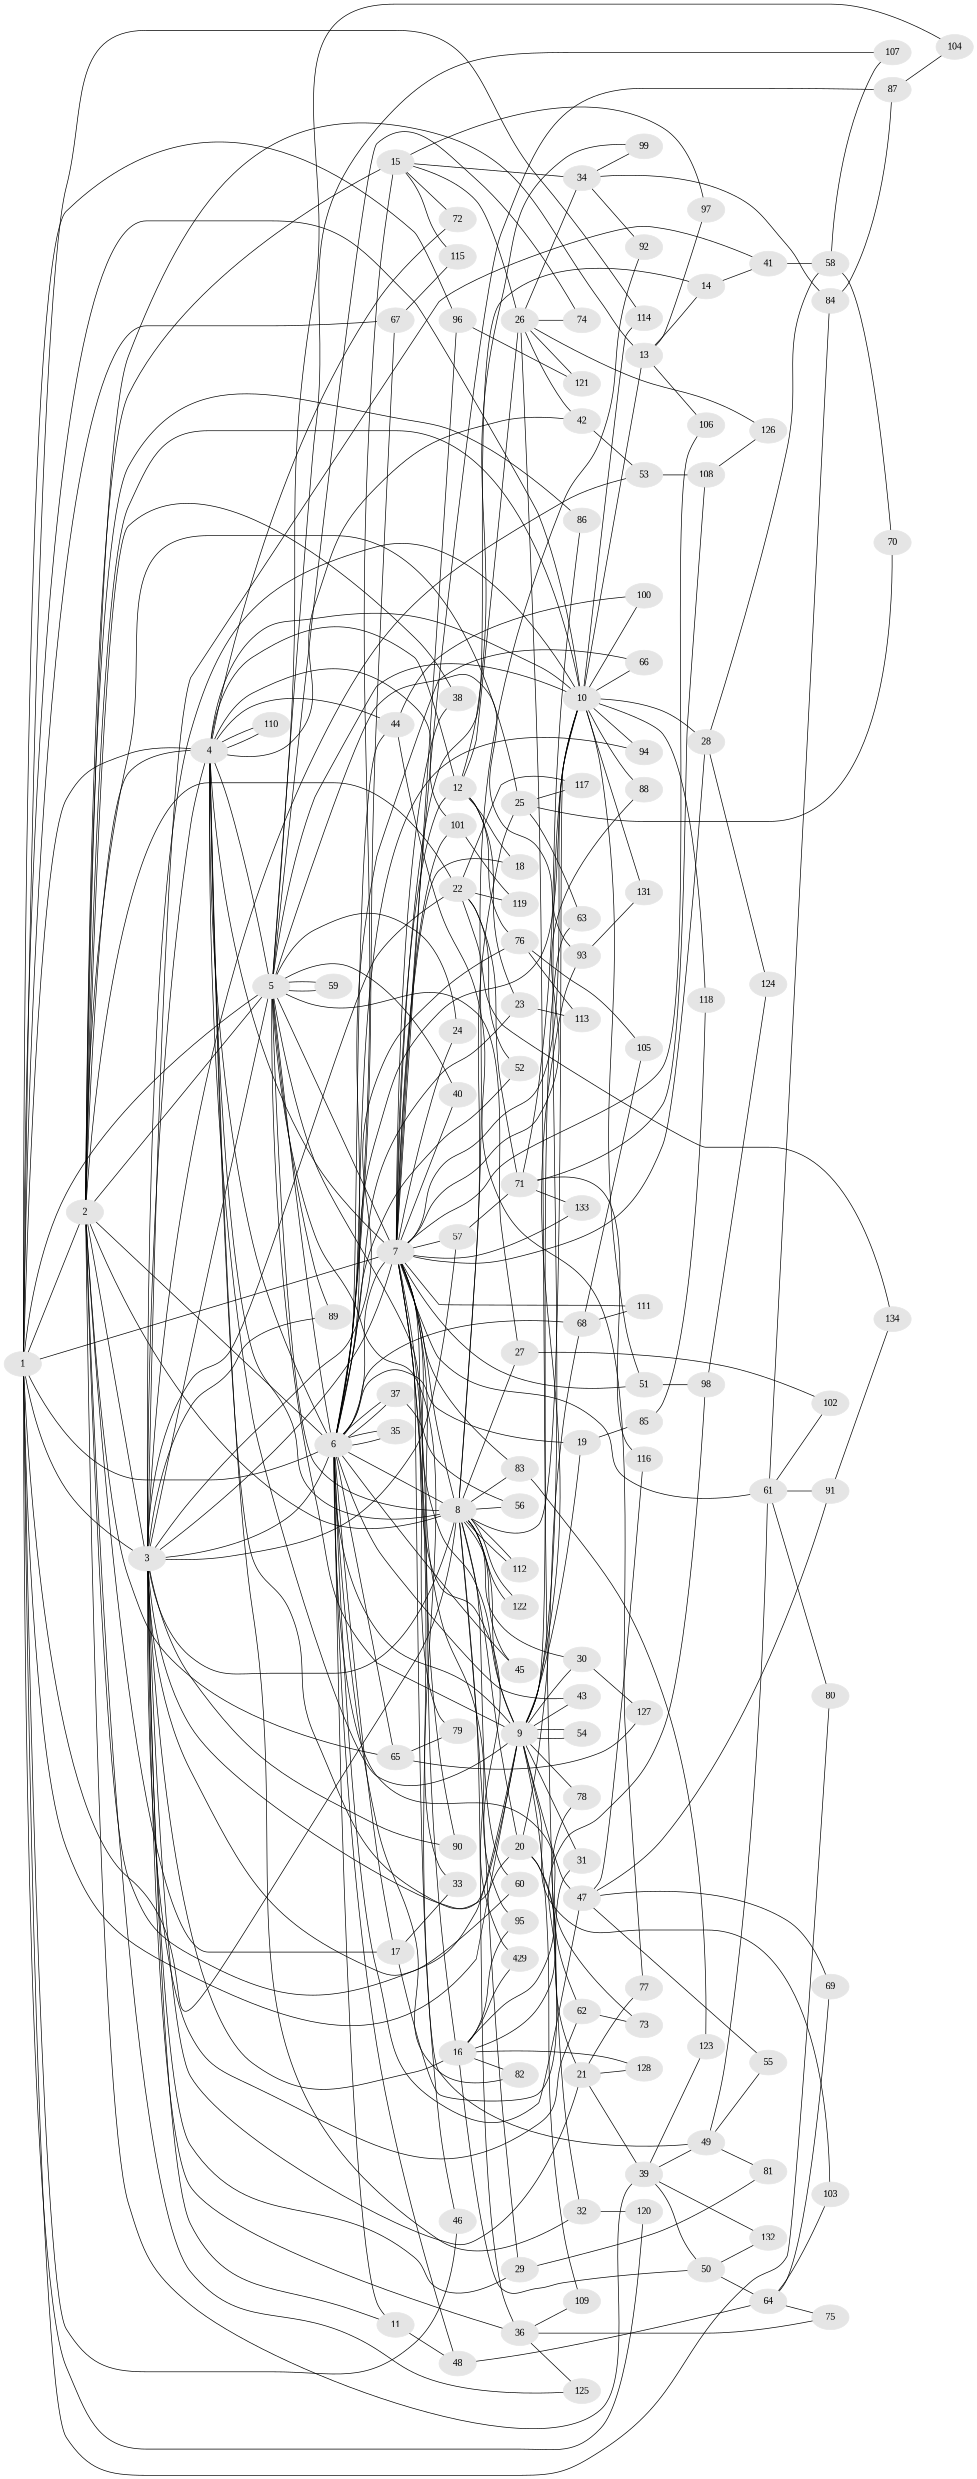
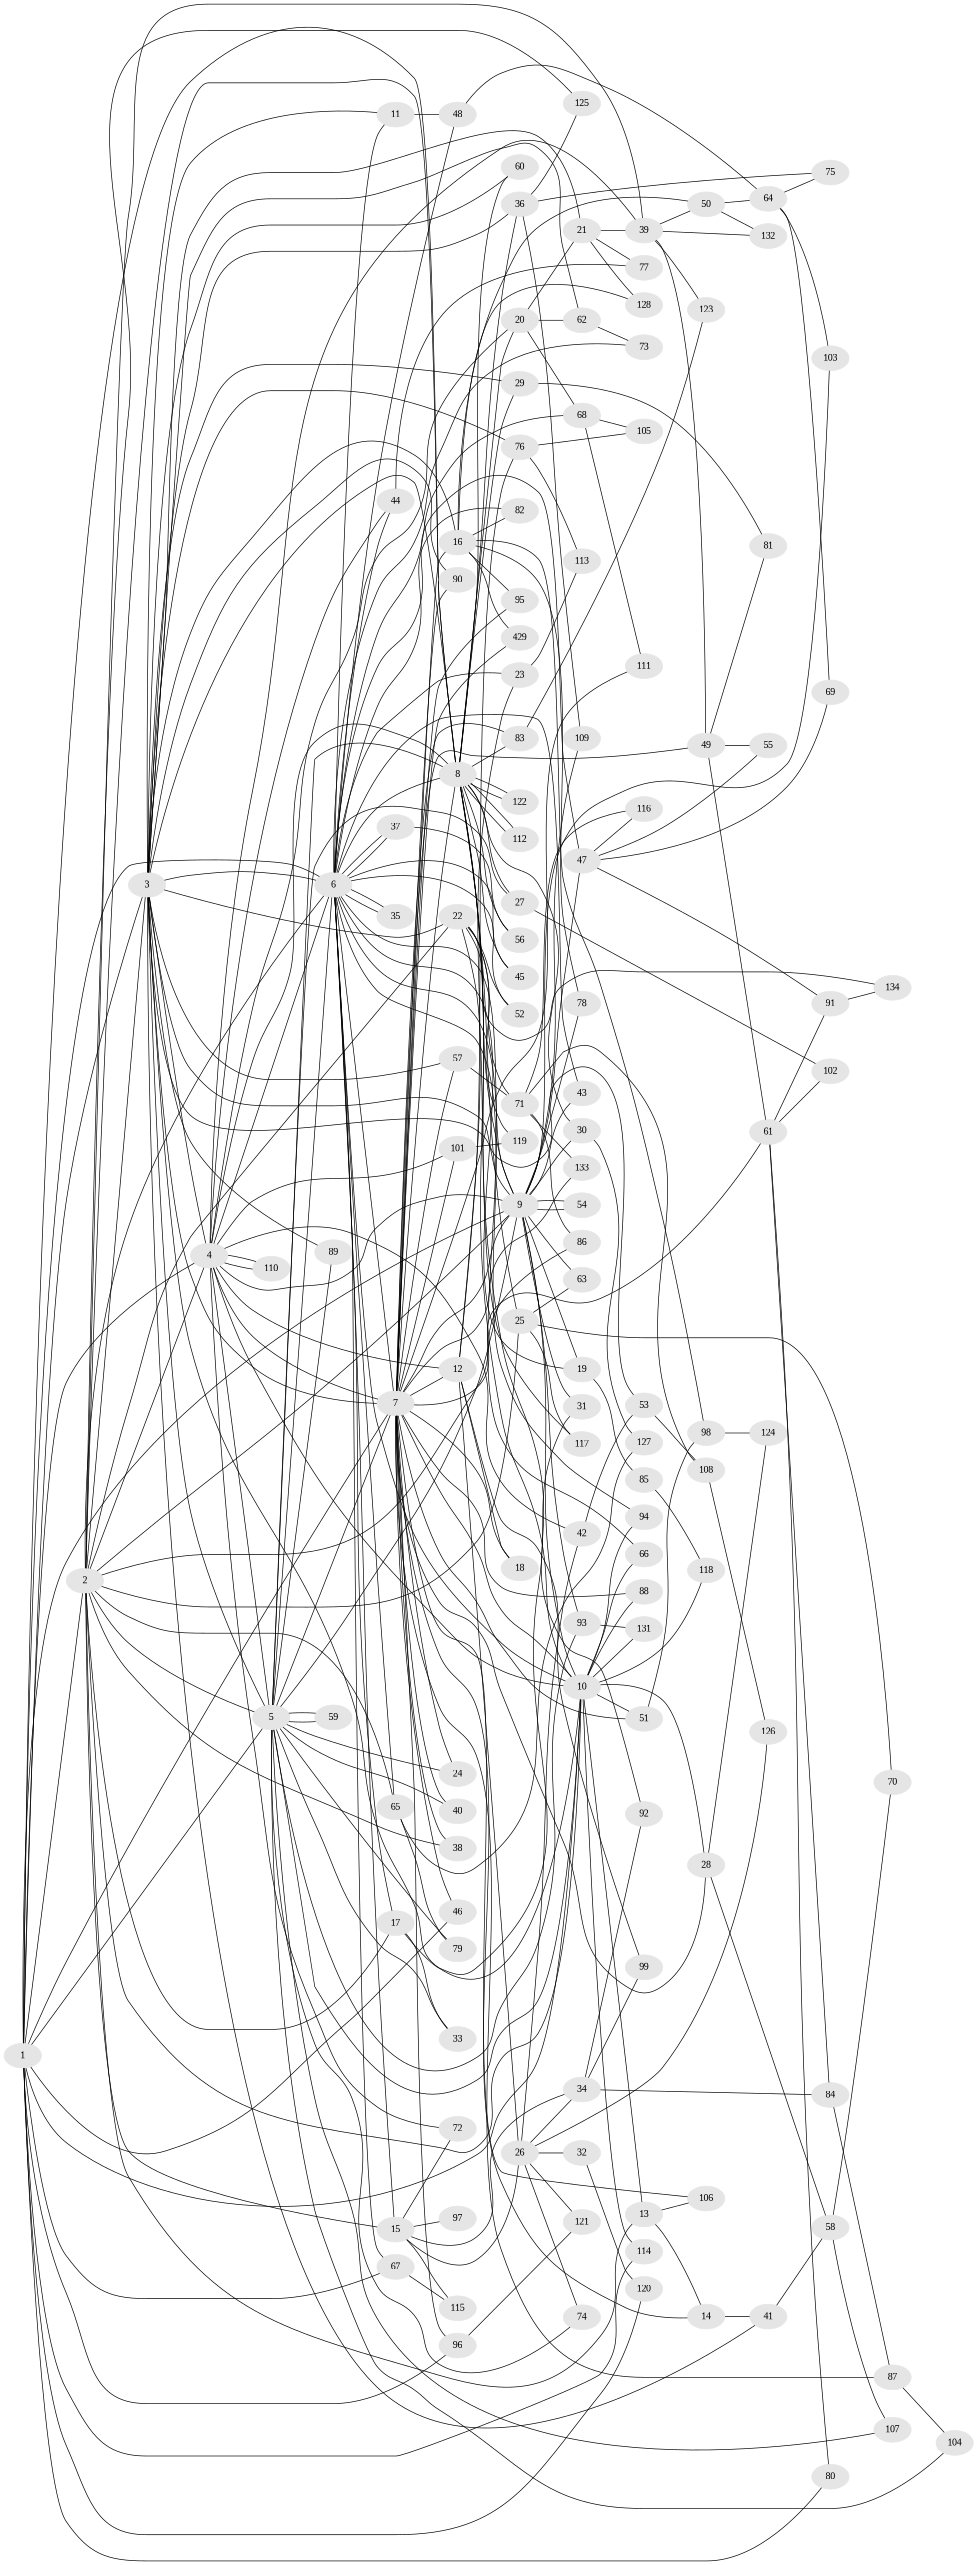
edge "97" -- "13": removed
node "100": removed
edge "4" -- "32": now "4" -- "39"
